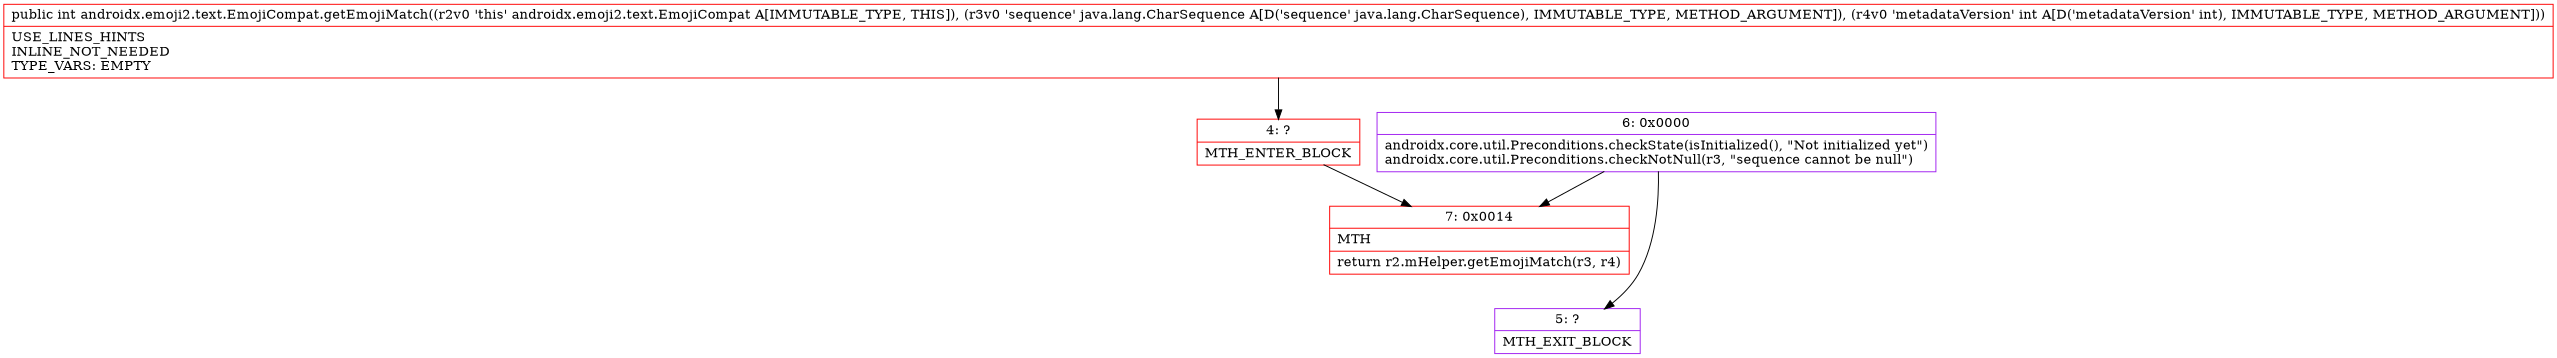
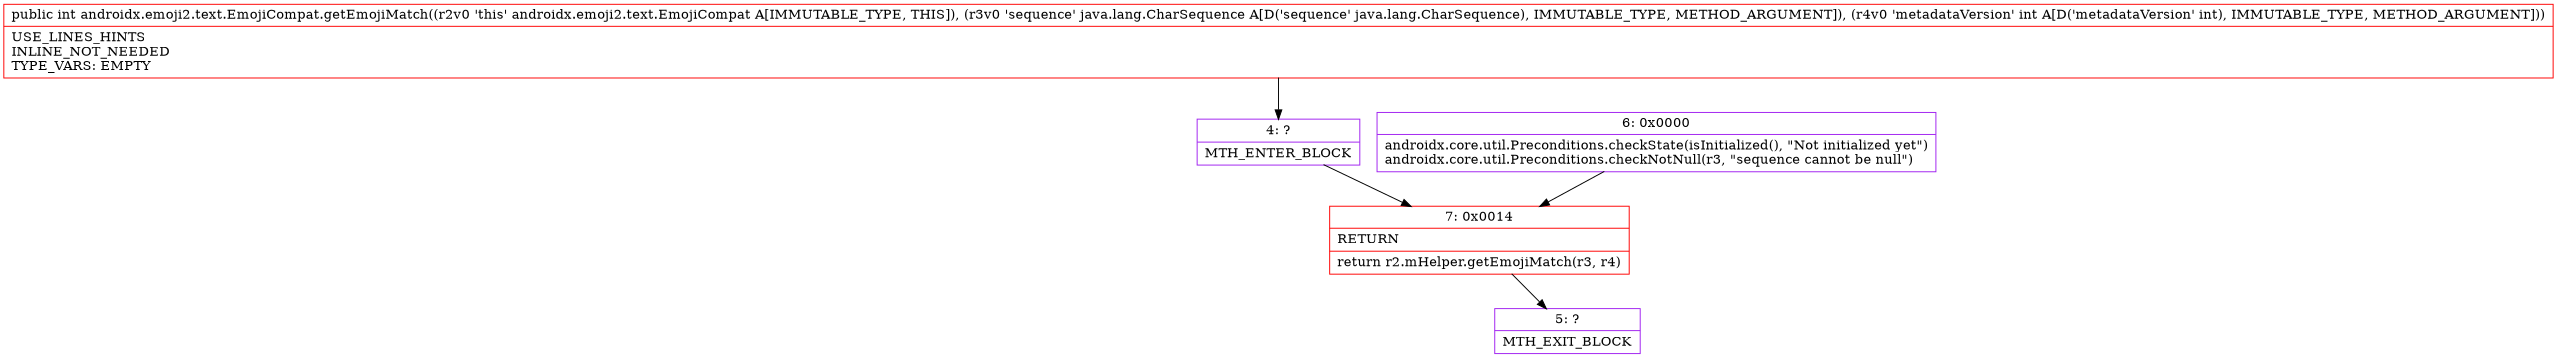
node "4: ?": color red -> purple
node "7: 0x0014": text "MTH" -> "RETURN"
edge "6: 0x0000" -> "5: ?": now "7: 0x0014" -> "5: ?"
